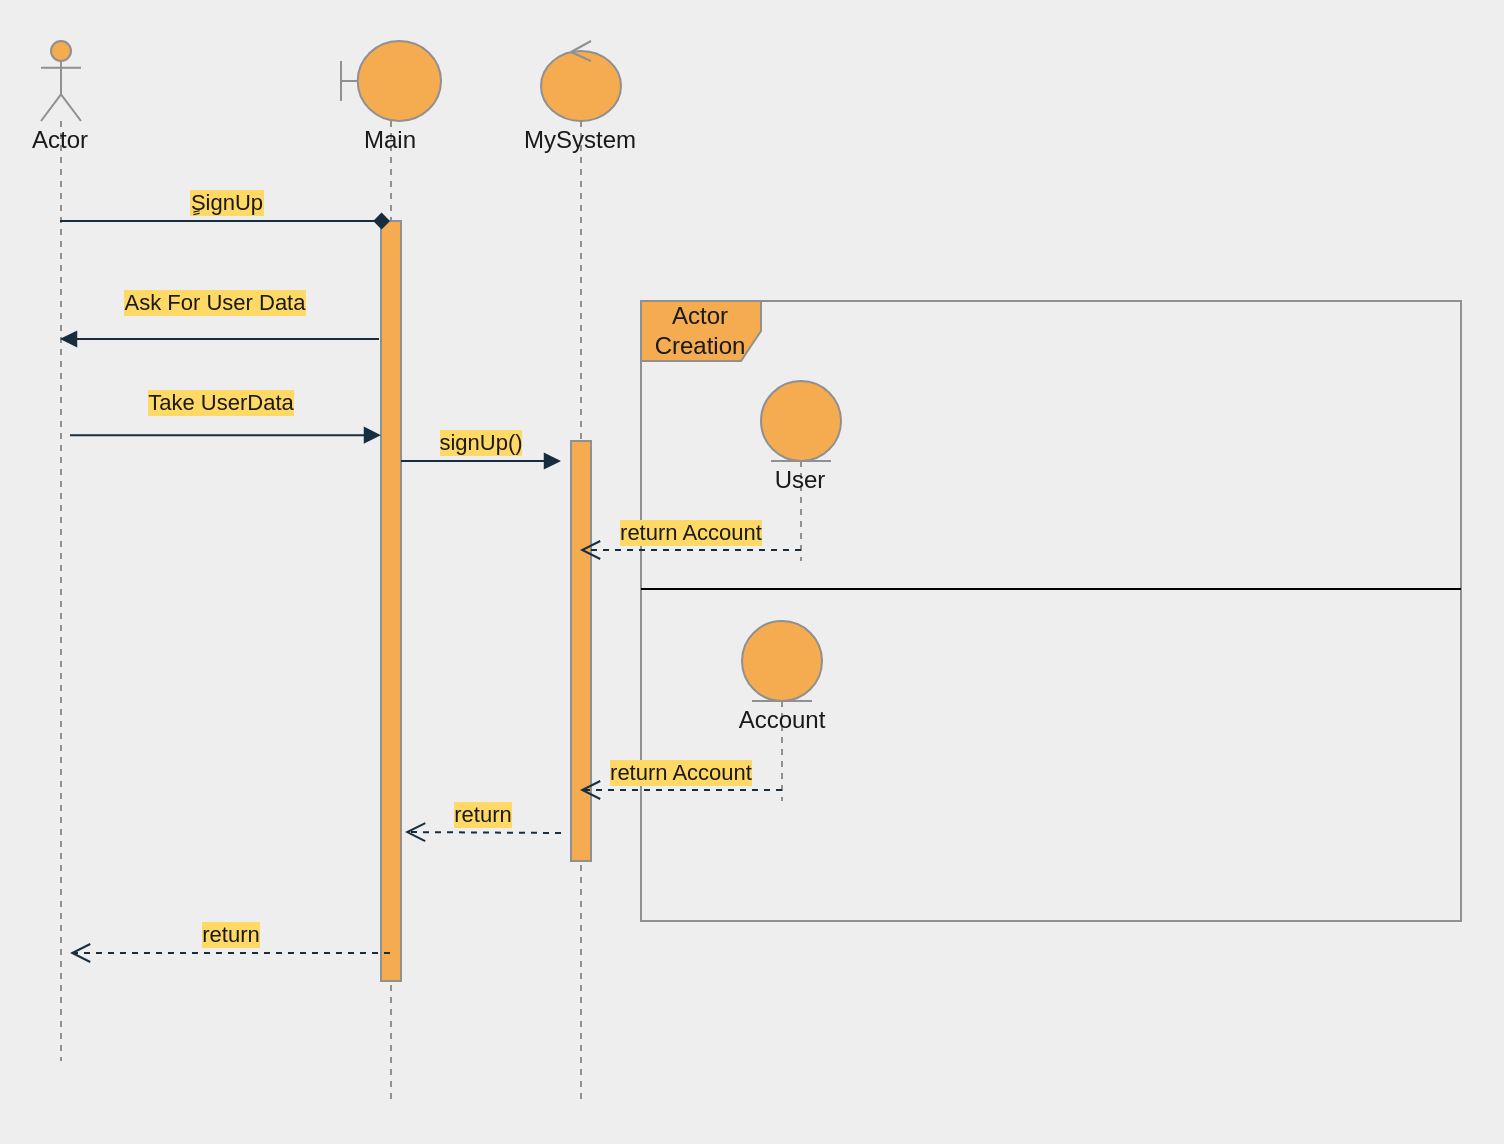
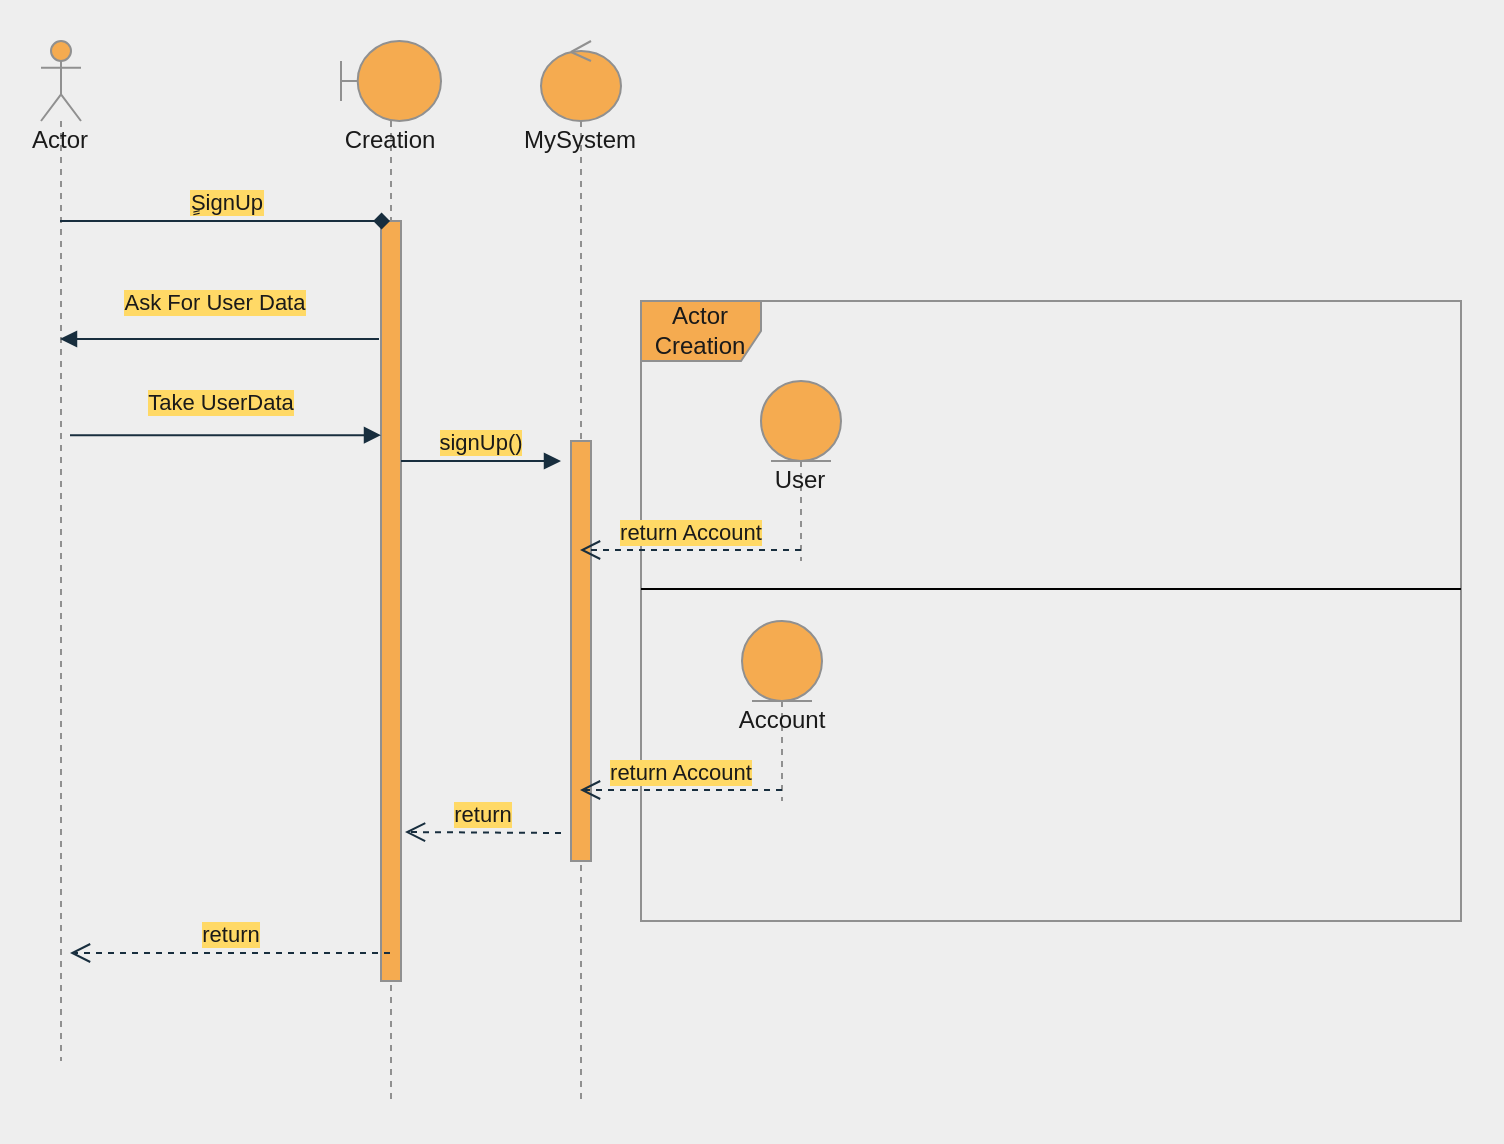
node "Main": label "Main" -> "Creation"
